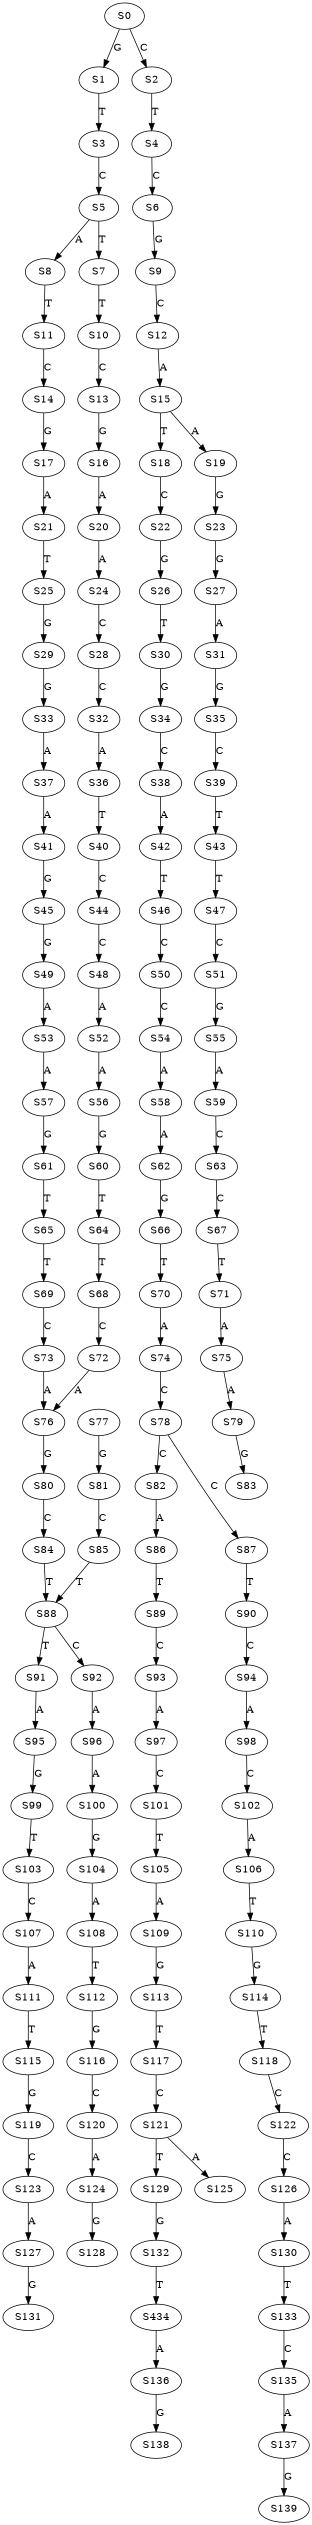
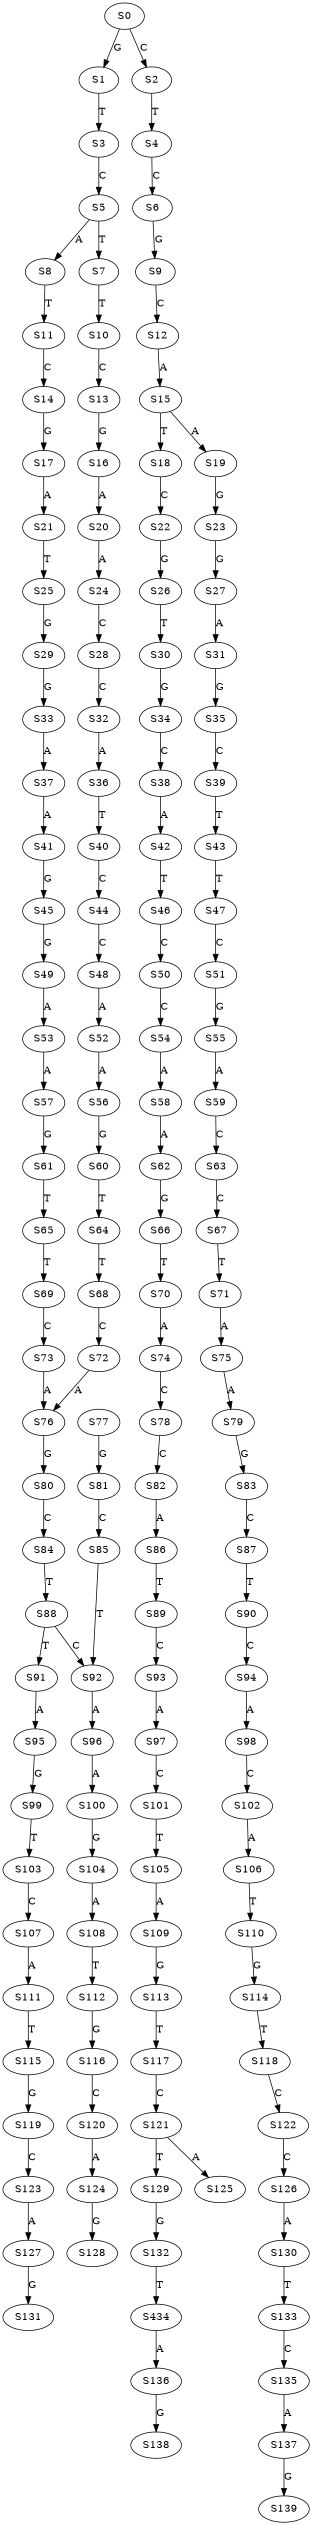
edge "S78" -> "S87": now "S83" -> "S87"
edge "S85" -> "S88": now "S85" -> "S92"
